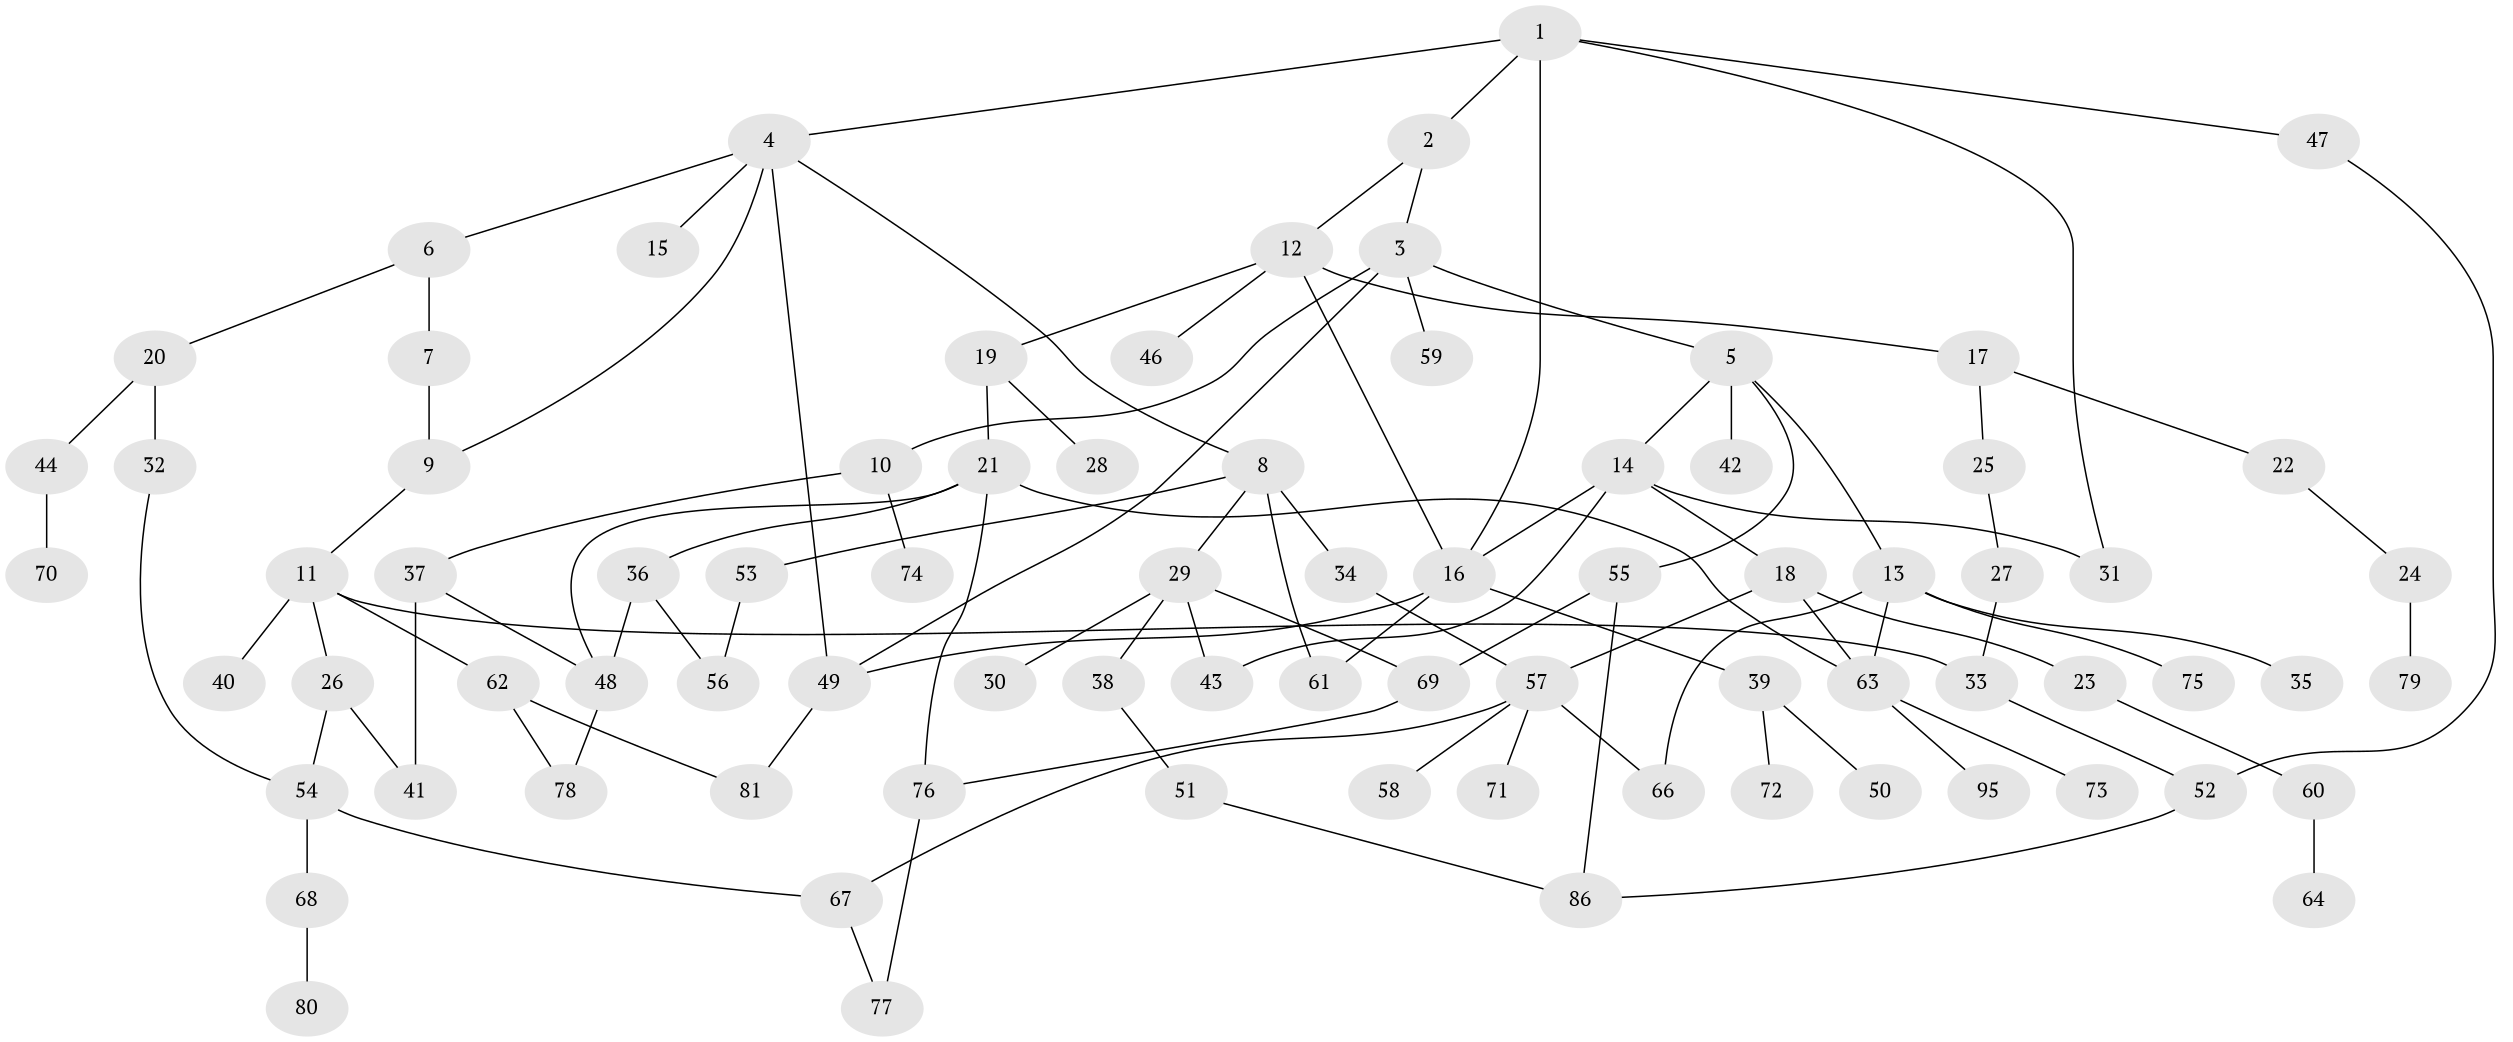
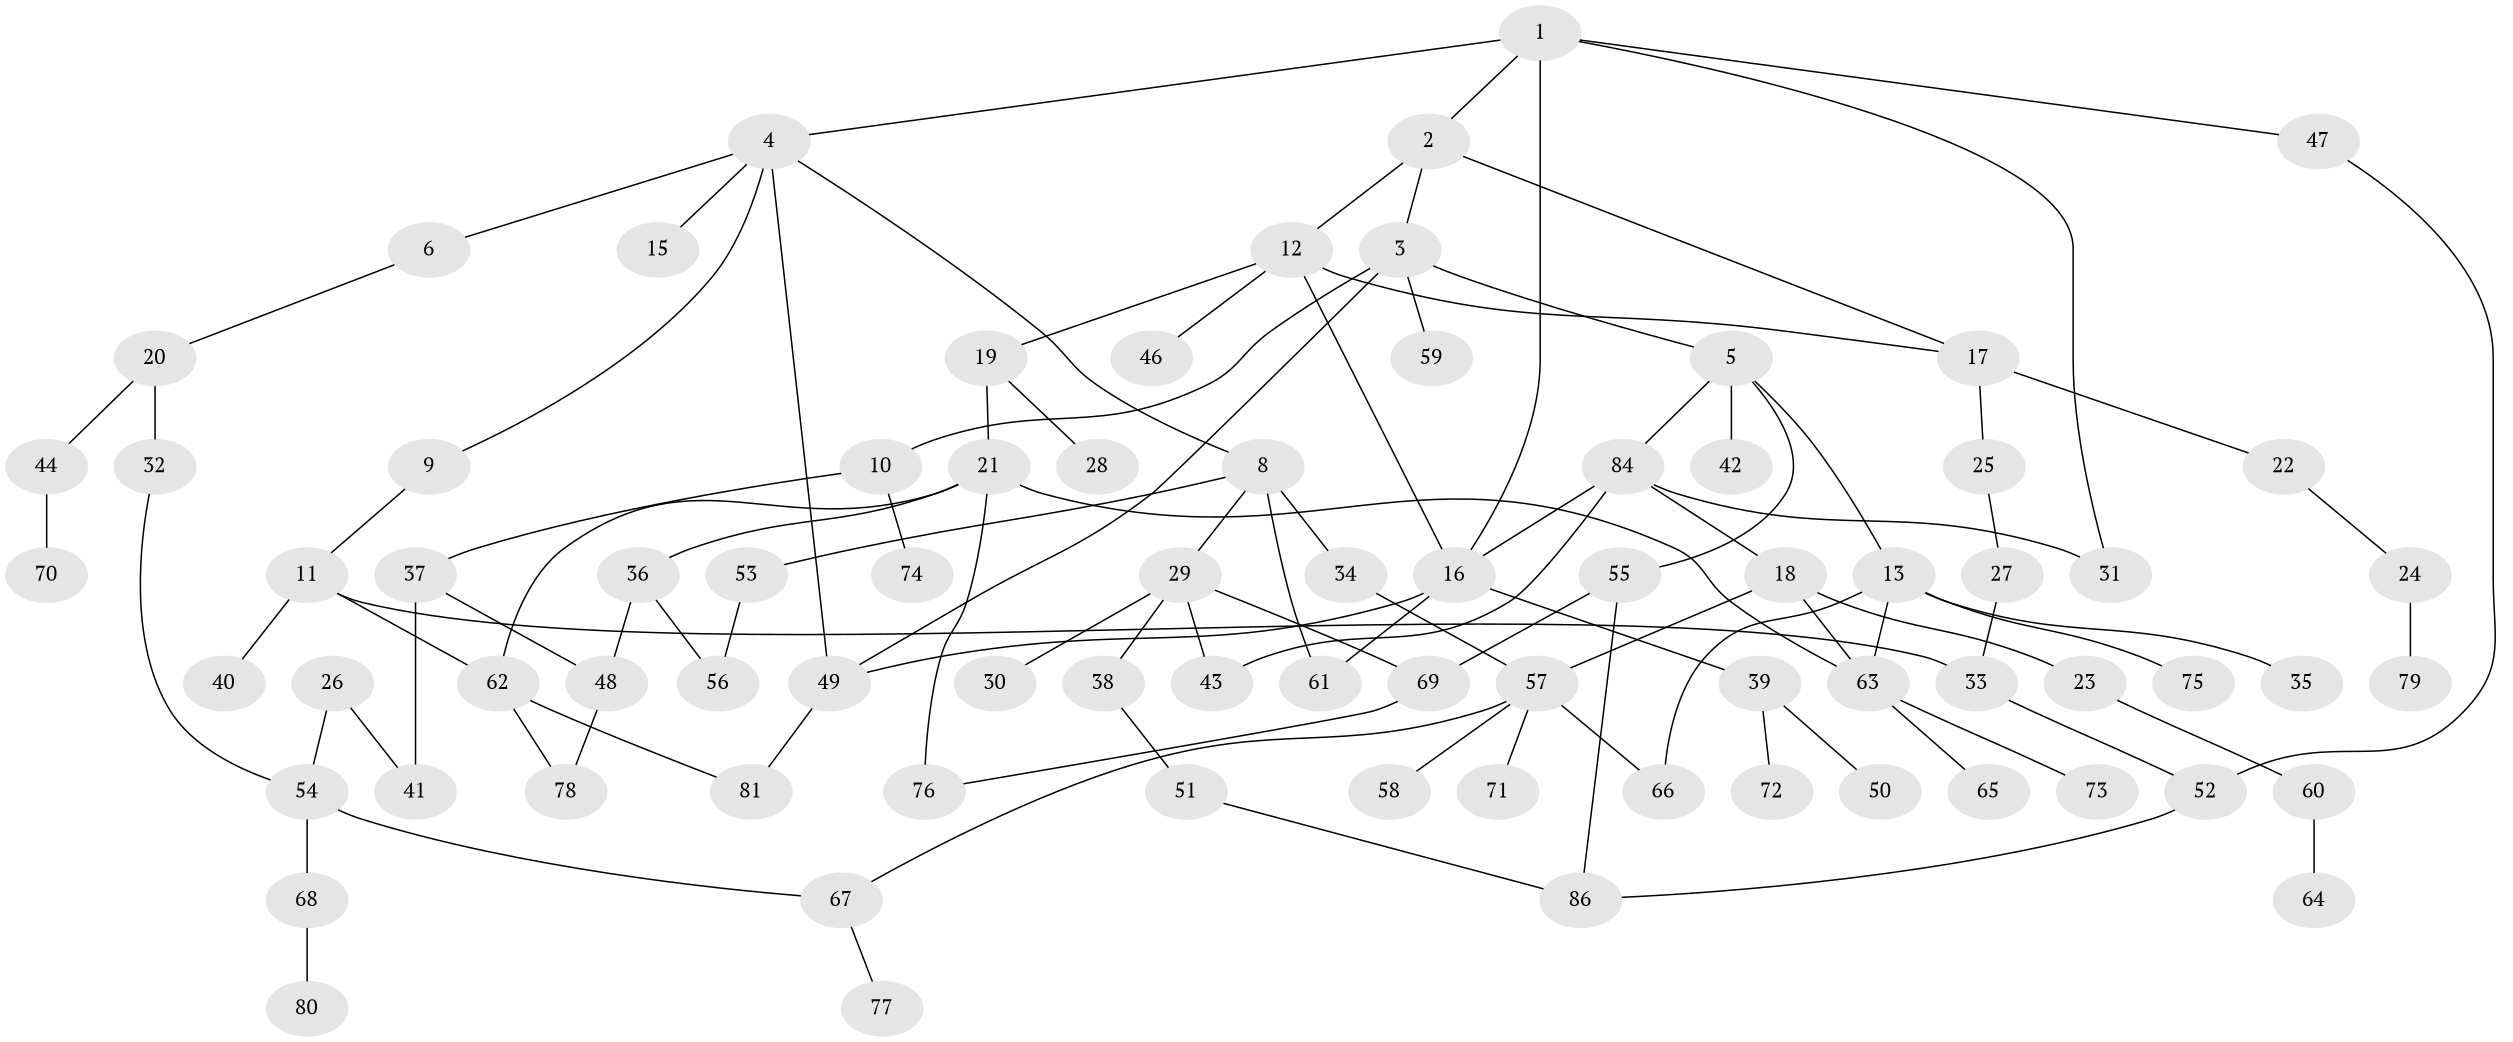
edge "2" -- "17": added
node "7": removed
node "14": label "14" -> "84"
edge "21" -- "48": now "21" -- "62"
edge "11" -- "26": removed
node "95": label "95" -> "65"
edge "76" -- "77": removed
